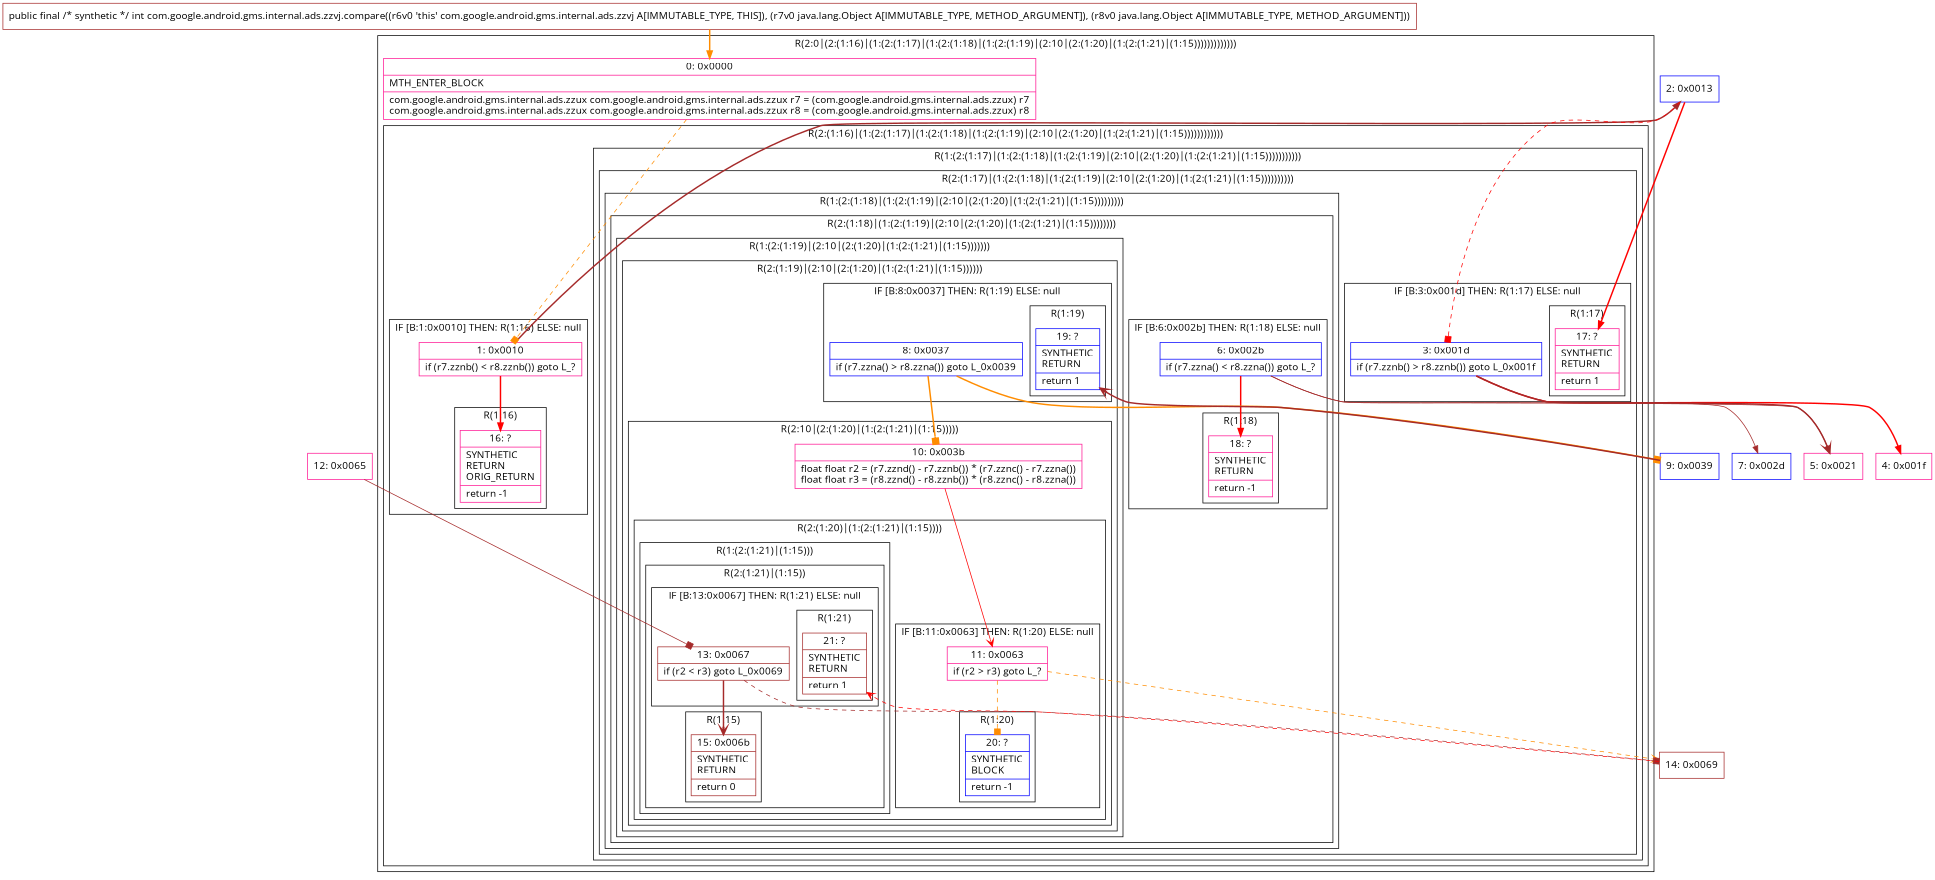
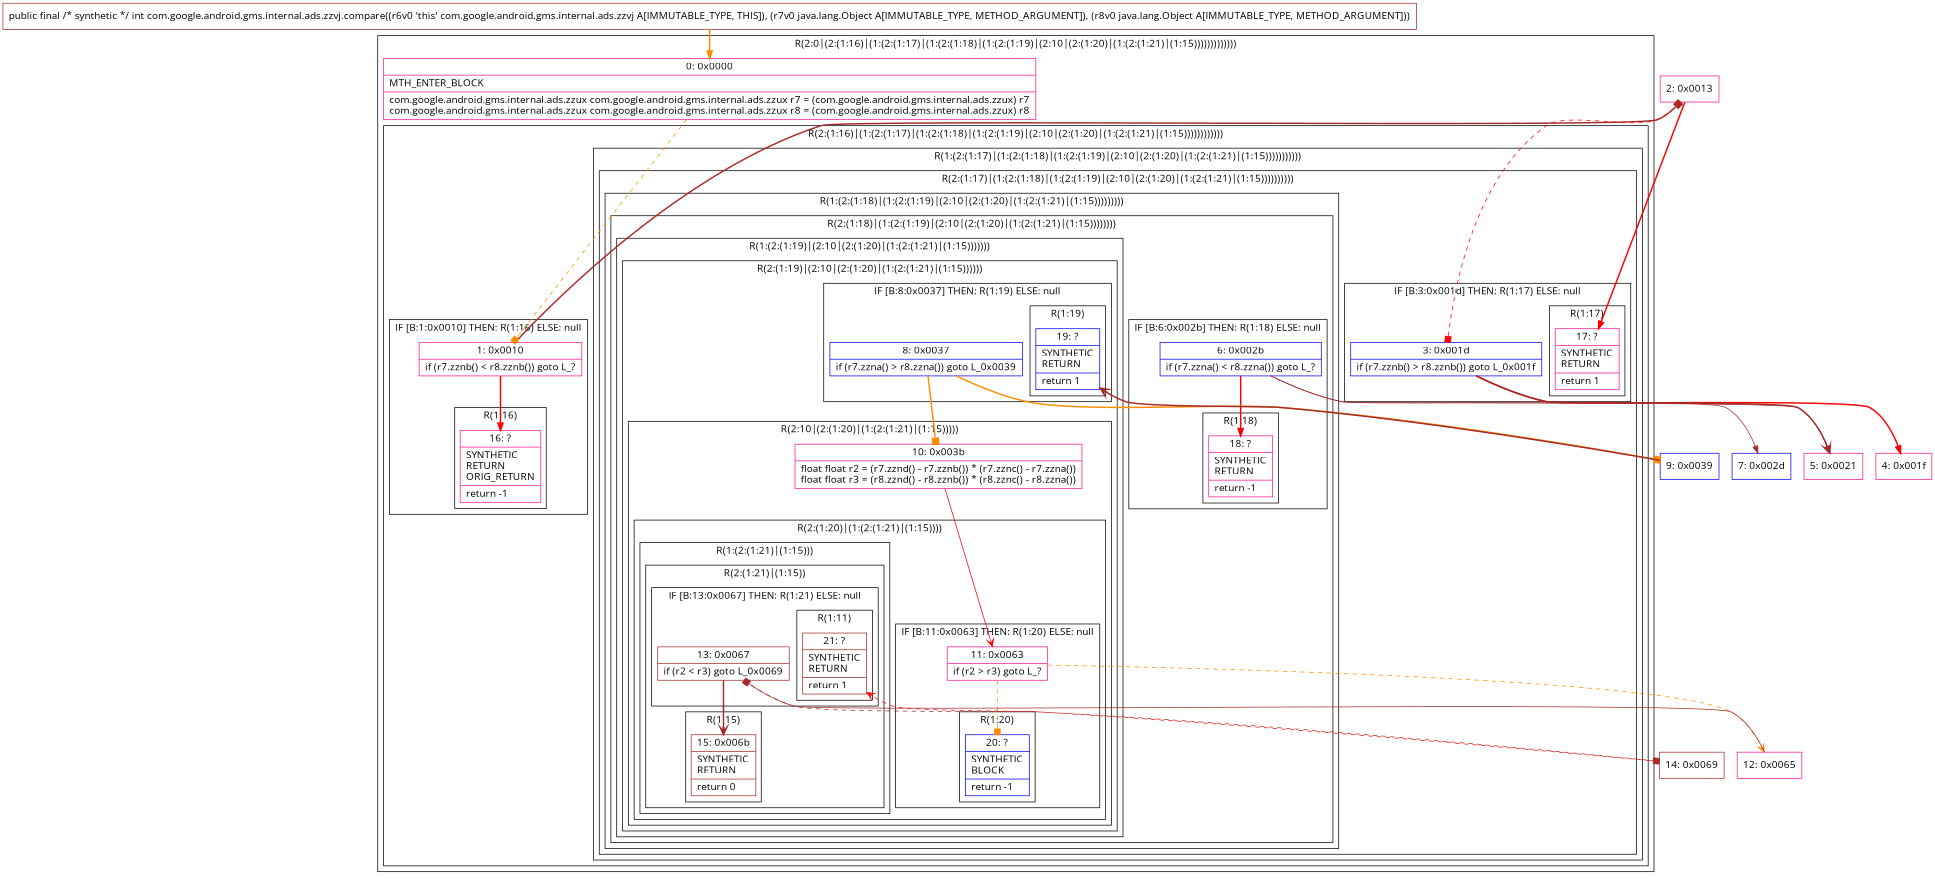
node "2: 0x0013": color blue -> deeppink
edge "1: 0x0010" -> "2: 0x0013": arrowhead normal -> box
cluster "R(1:21)": label "R(1:21)" -> "R(1:11)"
edge "11: 0x0063" -> "14: 0x0069": now "11: 0x0063" -> "12: 0x0065"
